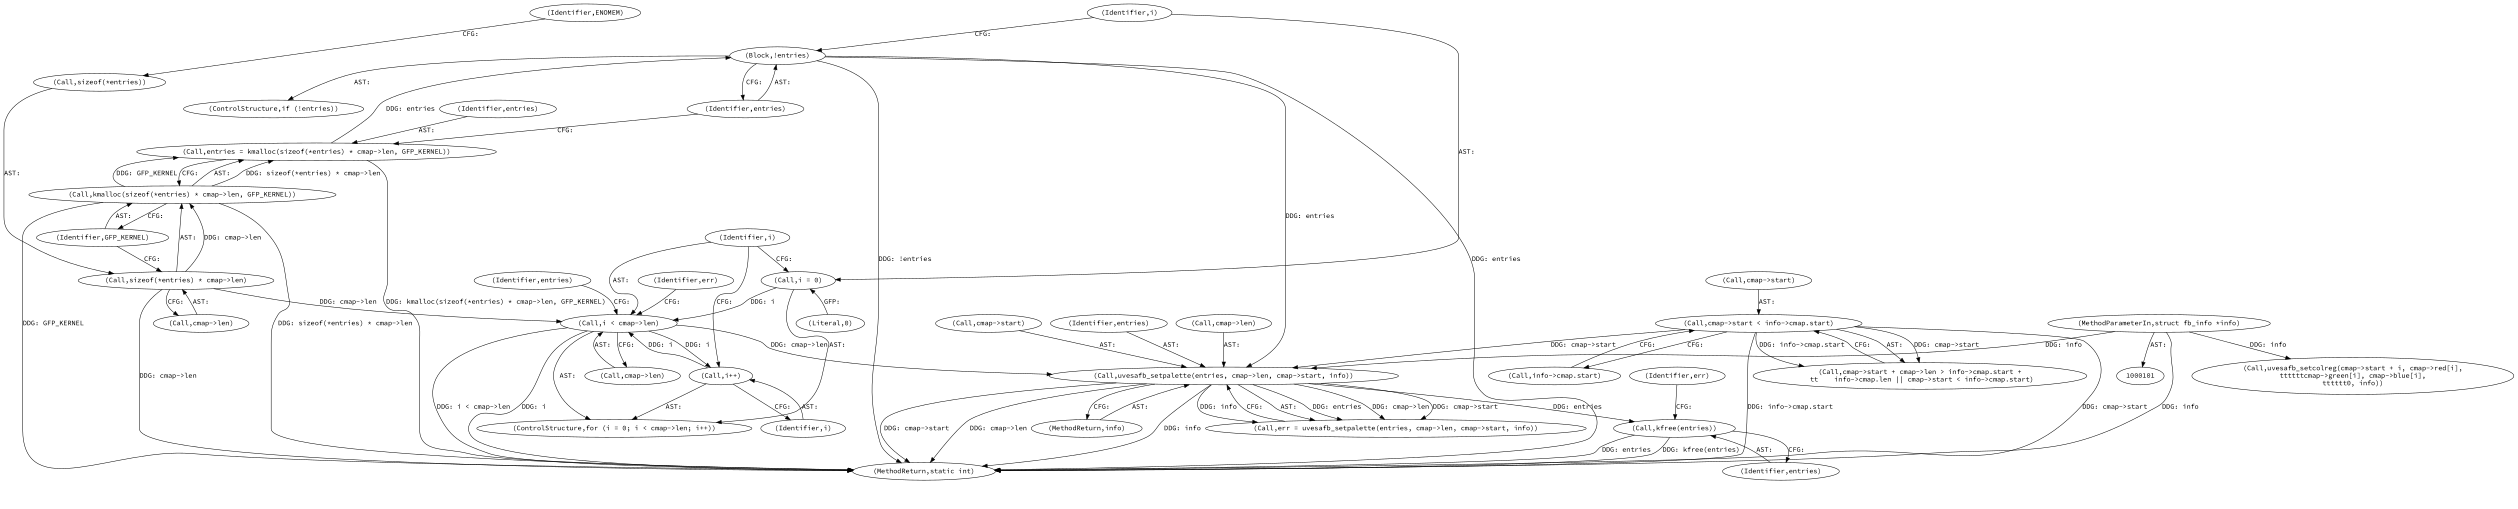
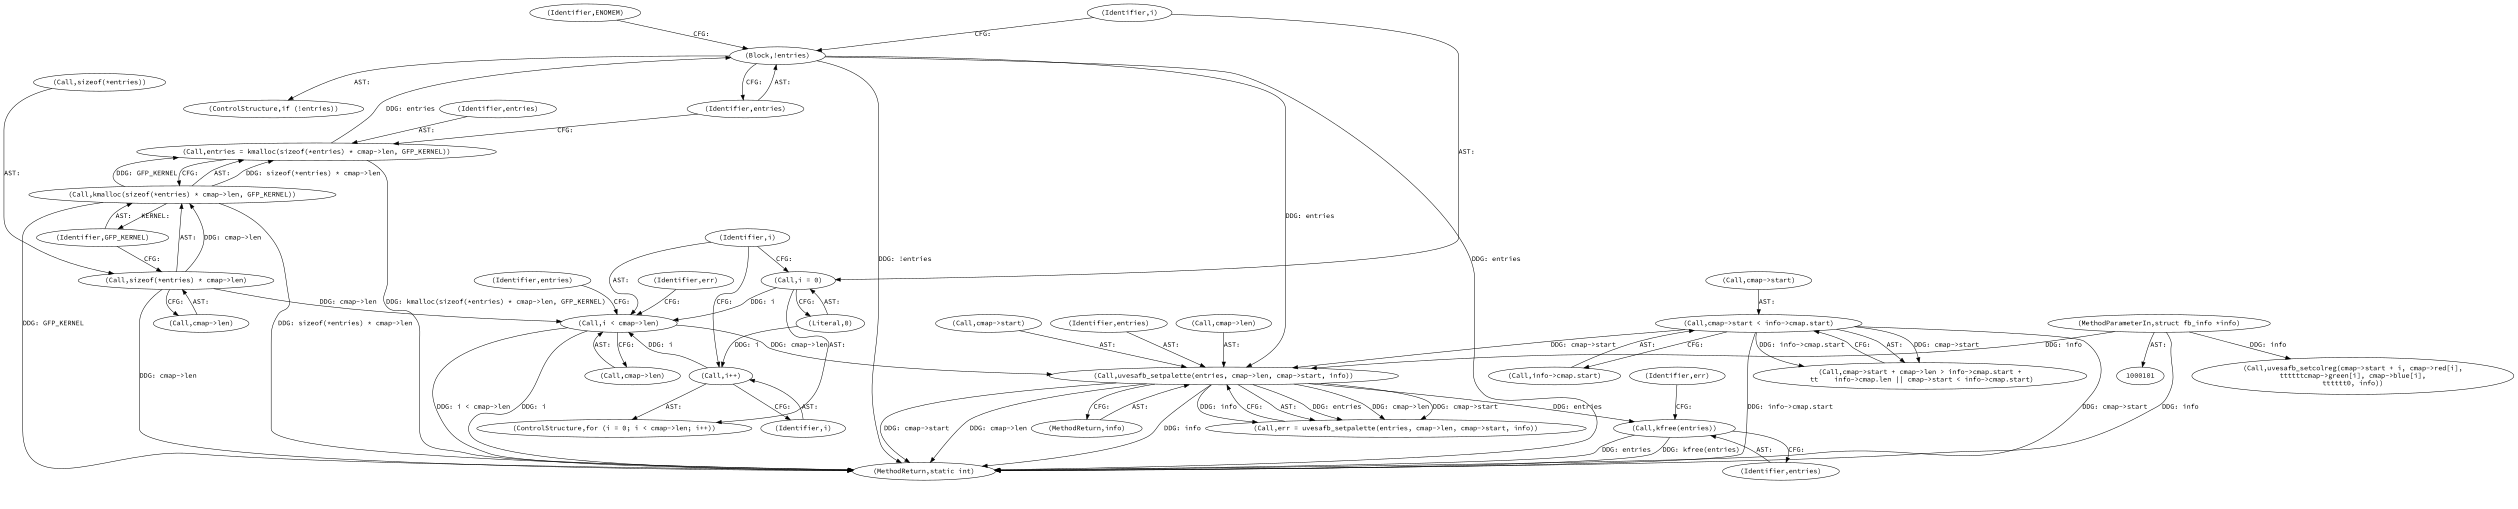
edge "(Identifier,ENOMEM)" -> "(Call,sizeof(*entries))": now "(Identifier,ENOMEM)" -> "(Block,!entries)"
edge "(Call,kmalloc(sizeof(*entries) * cmap->len, GFP_KERNEL))" -> "(Identifier,GFP_KERNEL)": label "CFG: " -> "KERNEL: "
edge "(Literal,0)" -> "(Call,i = 0)": label "GFP: " -> "AST: "
edge "(Call,i = 0)" -> "(Literal,0)": added, label "CFG:"
edge "(Call,i < cmap->len)" -> "(Call,i++)": now "(Literal,0)" -> "(Call,i++)"
edge "(Call,info->cmap.start)" -> "(Call,cmap->start < info->cmap.start)": label "CFG: " -> "AST: "
edge "(Call,i < cmap->len)" -> "(ControlStructure,for (i = 0; i < cmap->len; i++))": removed, label "AST:"
